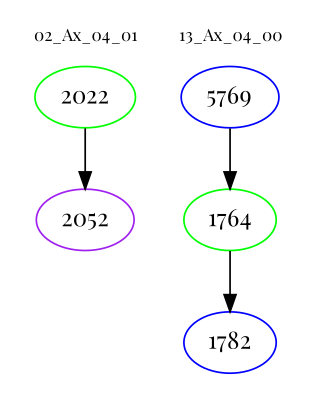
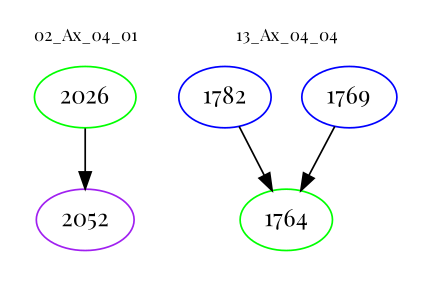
cluster "13_Ax_04_00": label "13_Ax_04_00" -> "13_Ax_04_04"
node "2022": label "2022" -> "2026"
node "5769": label "5769" -> "1769"
edge "1764" -> "1782": reversed
